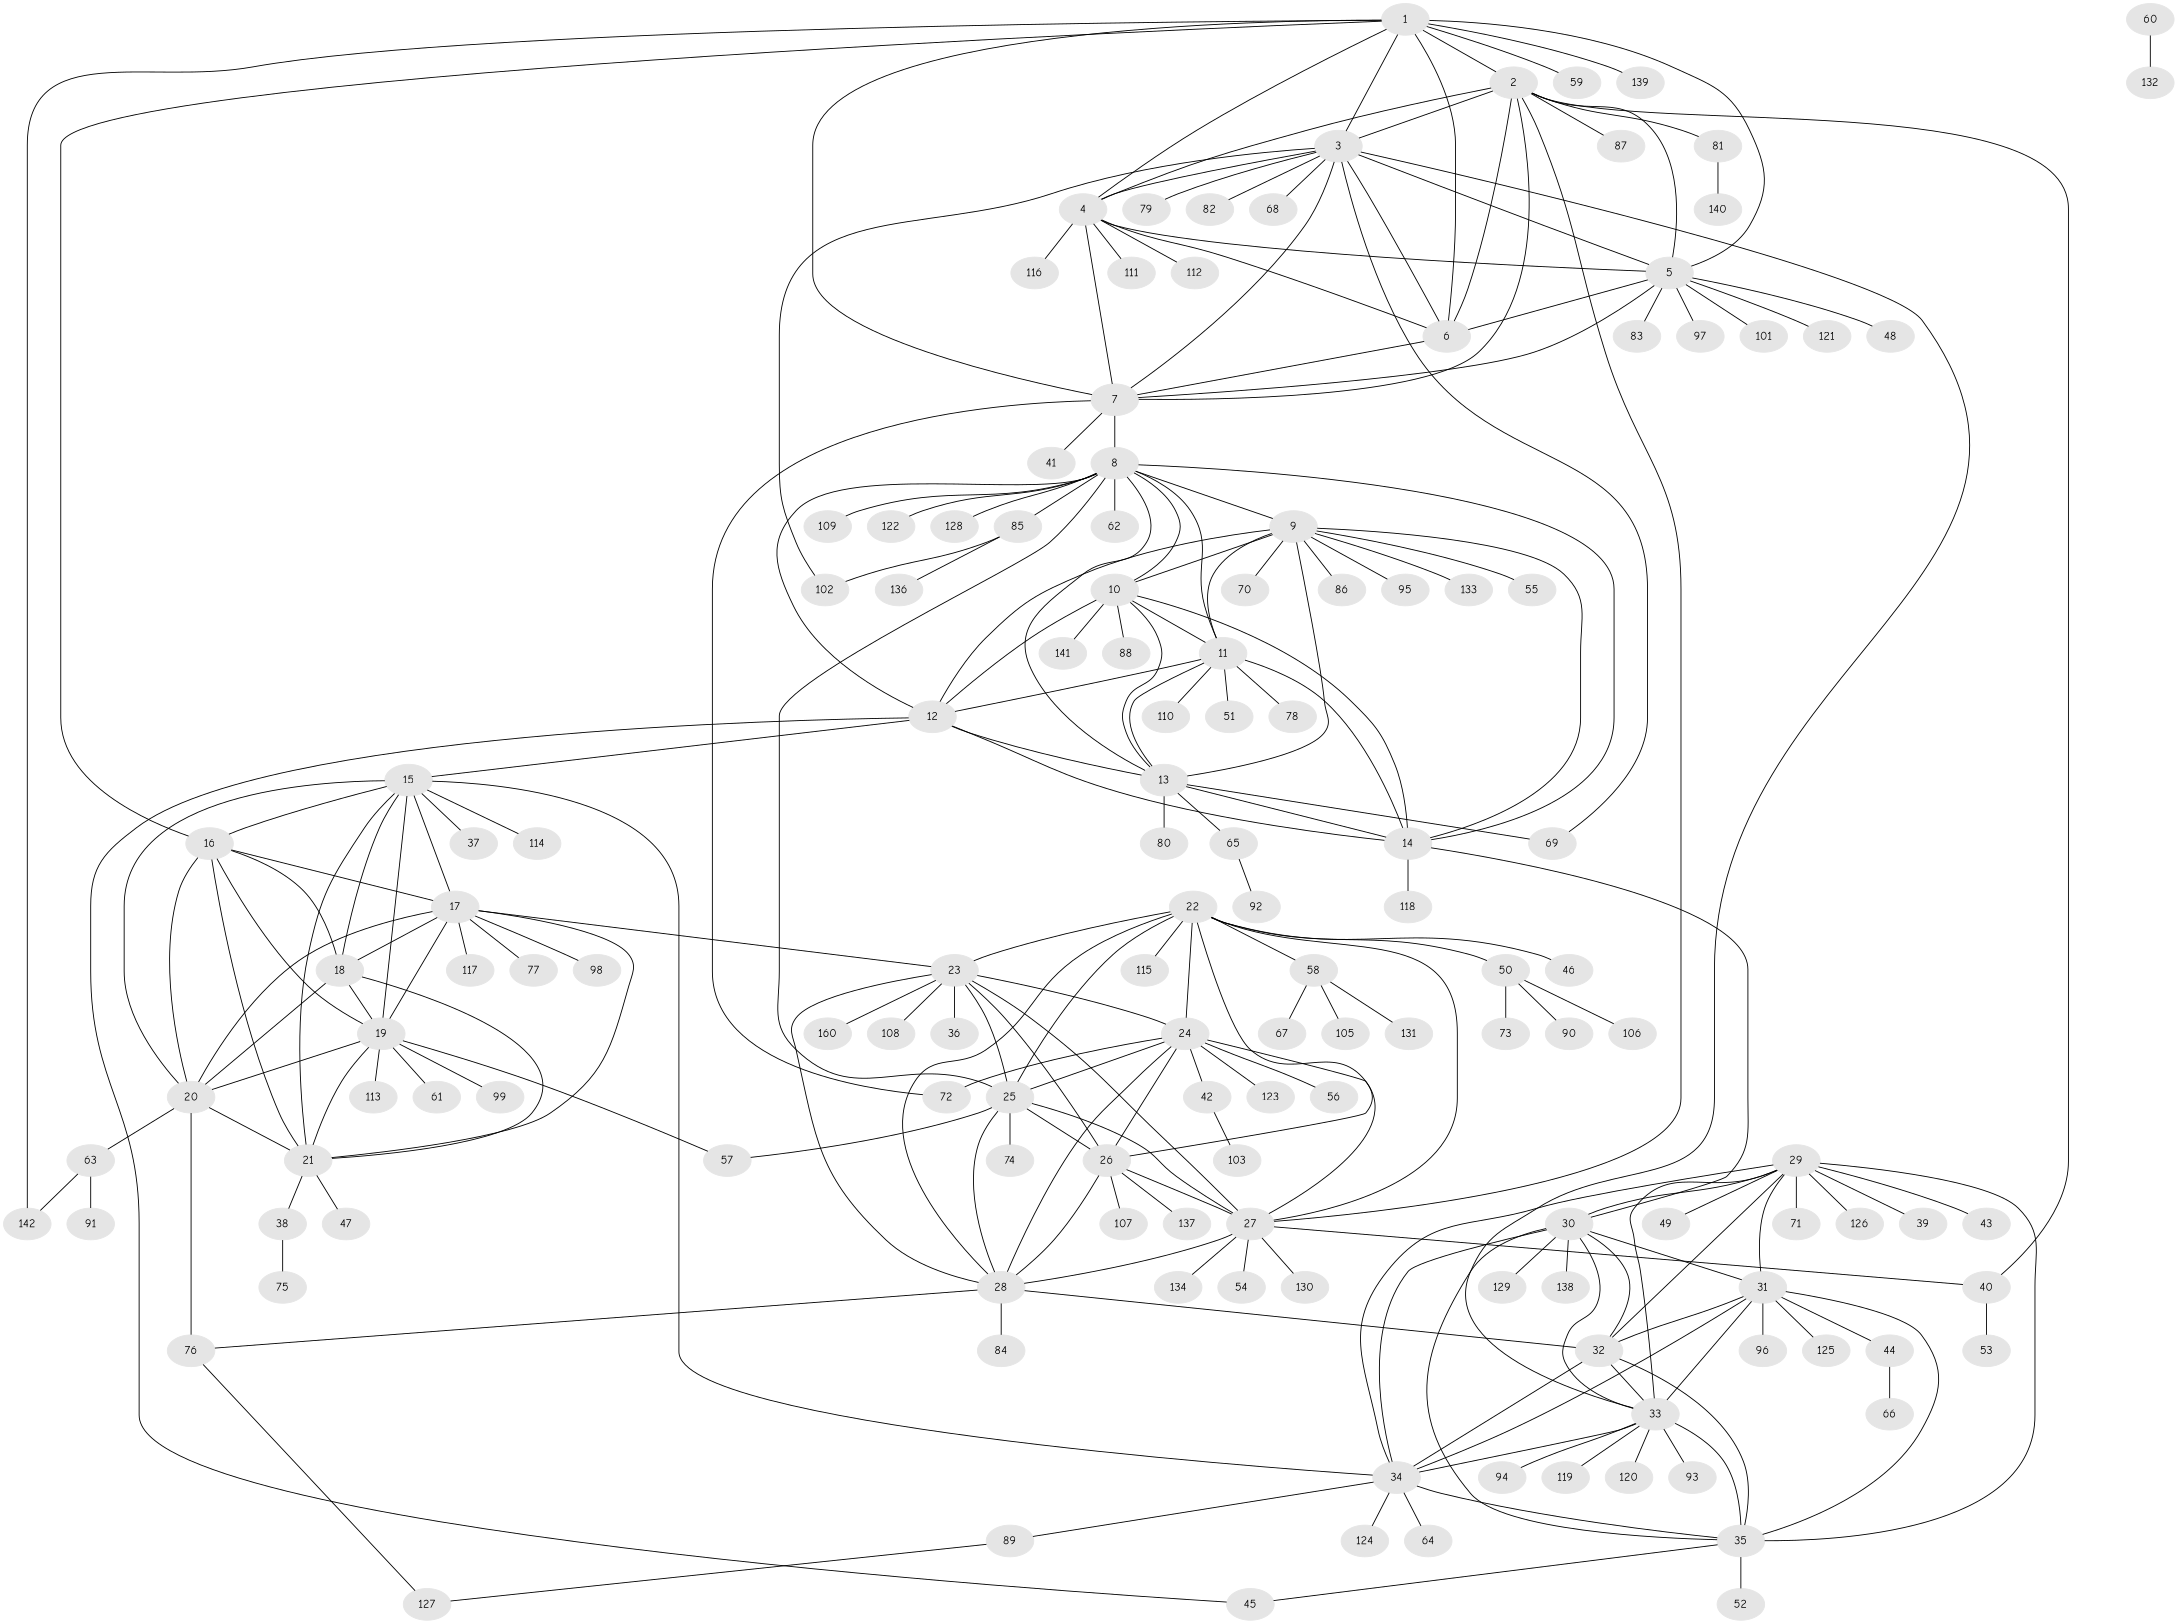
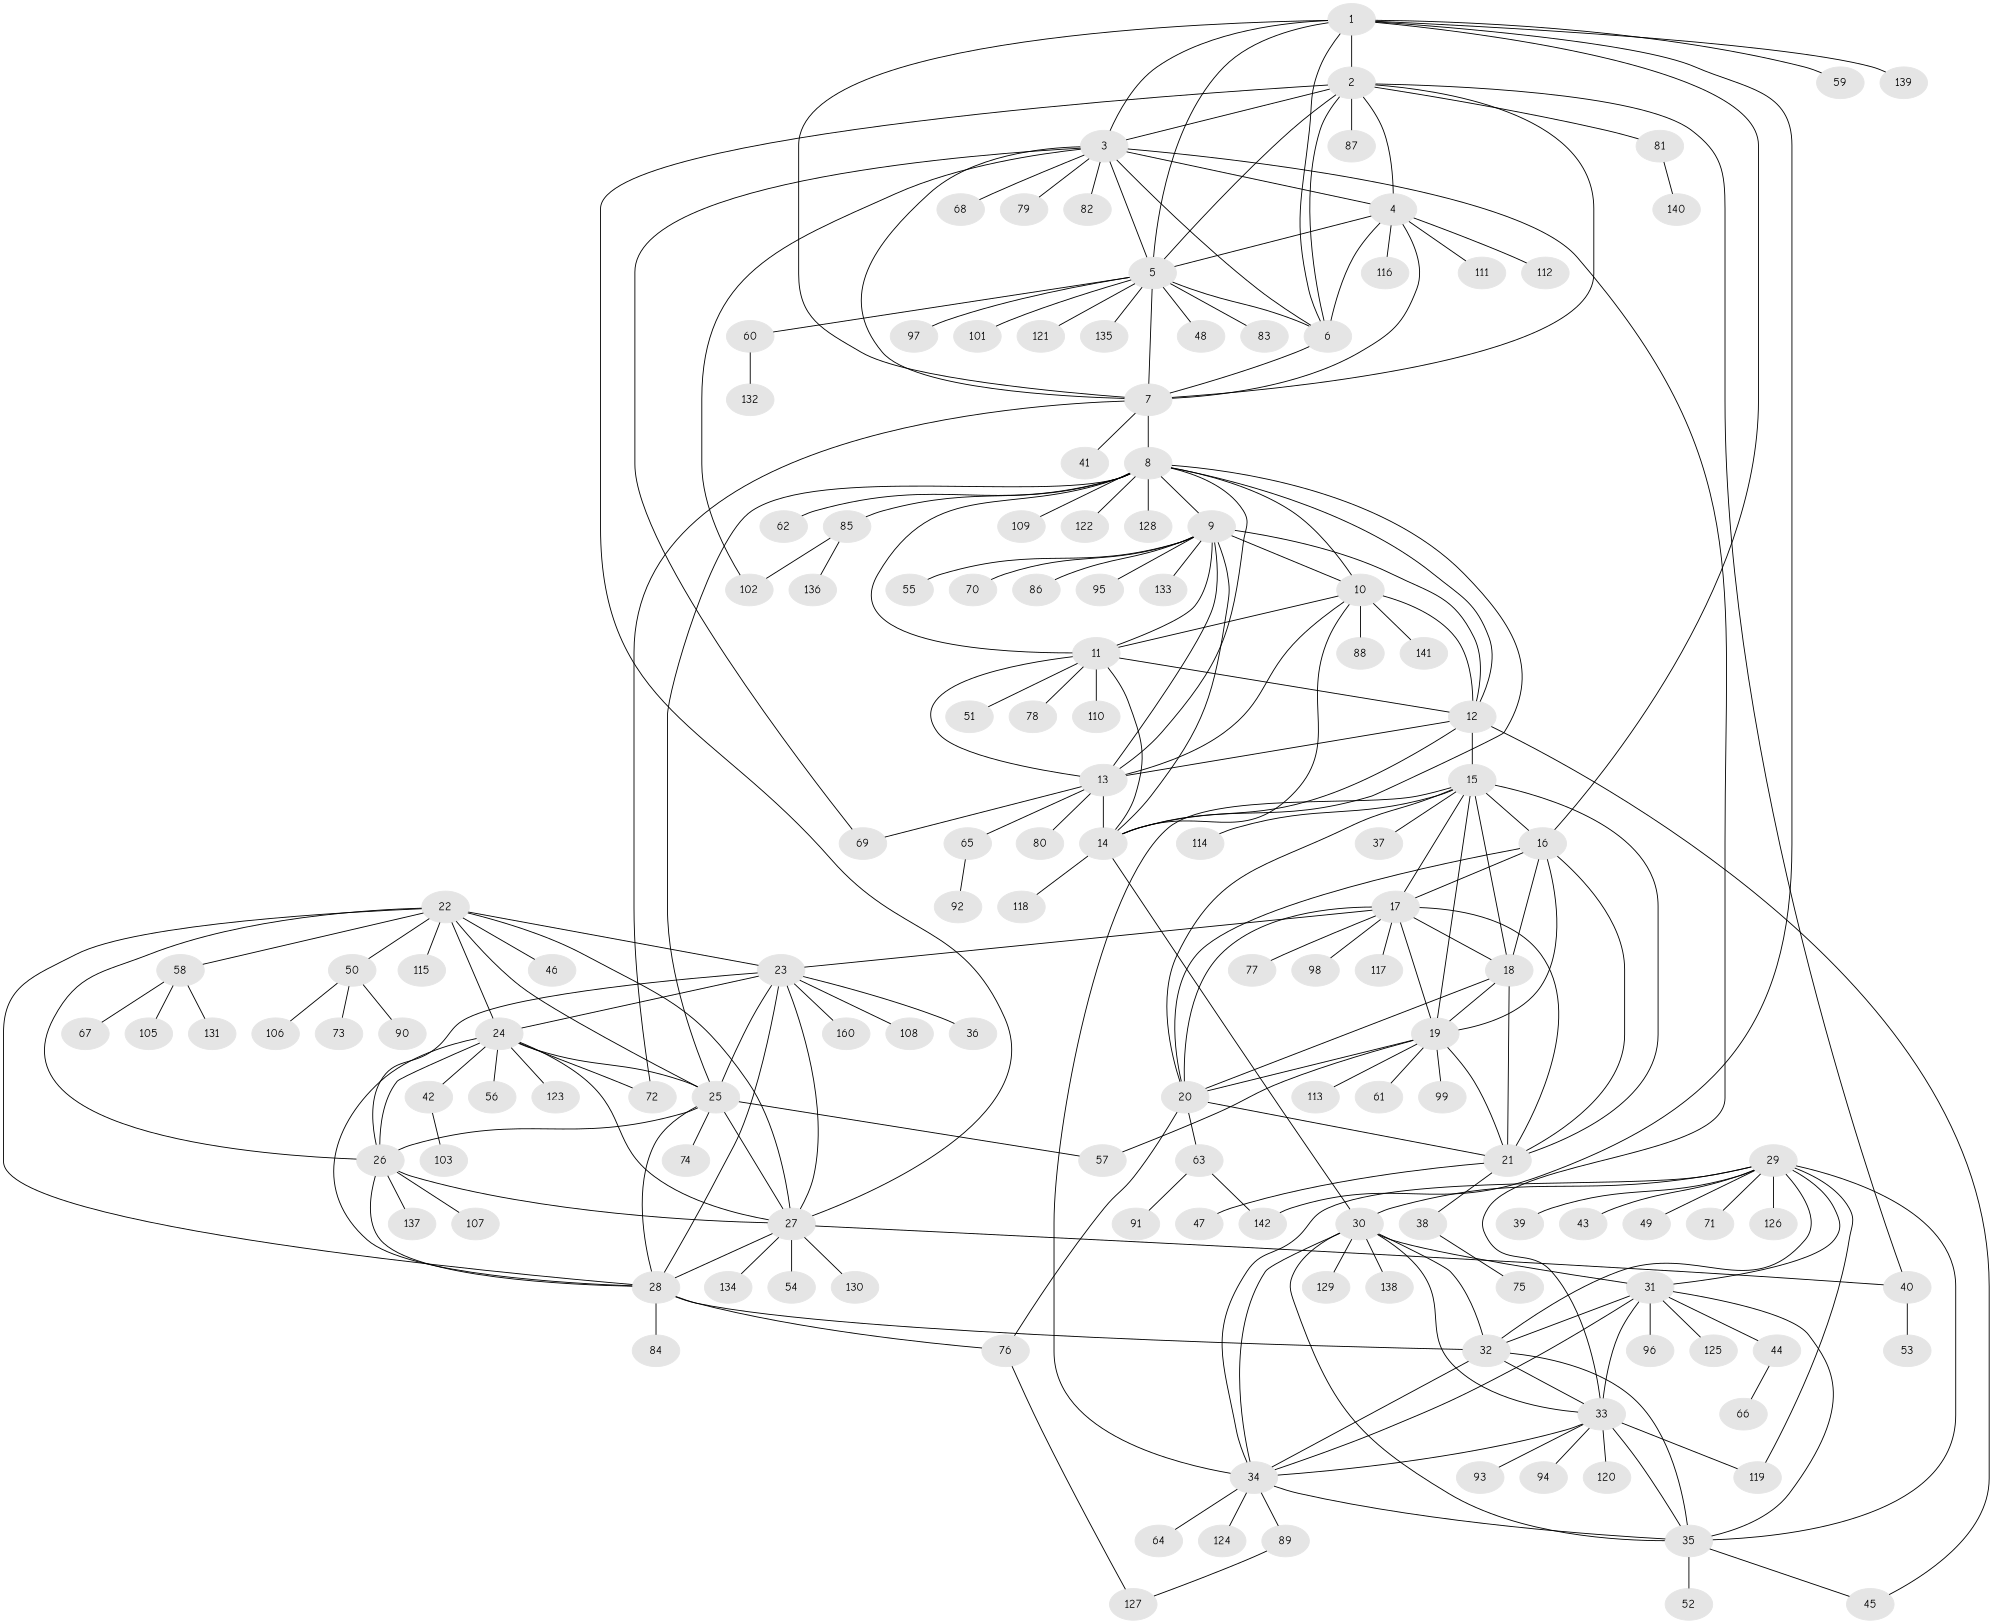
edge "1" -- "4": removed
edge "5" -- "60": added
node "135": added
edge "29" -- "33": now "29" -- "119"
